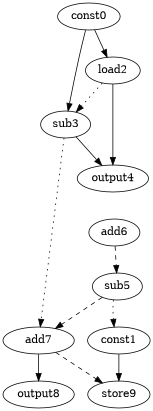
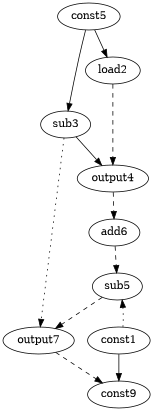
node "const0": label "const0" -> "const5"
edge "load2" -> "sub3": removed
edge "load2" -> "output4": style solid -> dashed
edge "output4" -> "add6": added
edge "sub5" -> "const1": reversed
node "add7": label "add7" -> "output7"
node "output8": removed
node "store9": label "store9" -> "const9"
